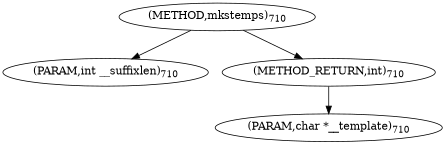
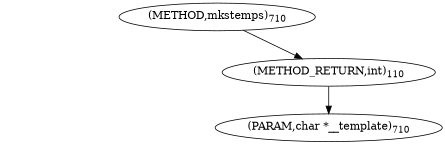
node "(METHOD_RETURN,int)": text "710" -> "110"
node "(PARAM,int __suffixlen)": removed
